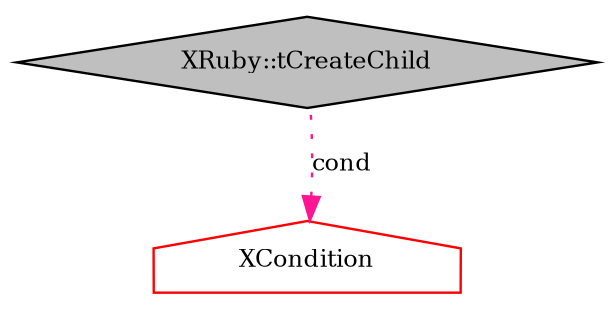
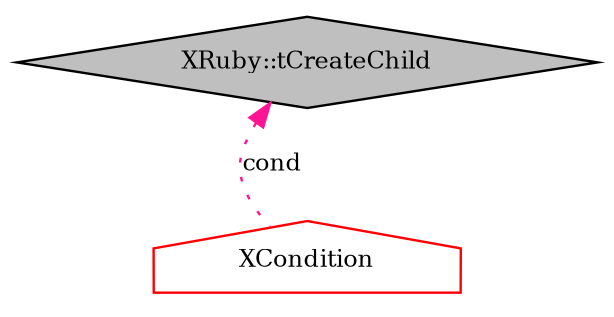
edge "XRuby::tCreateChild" -> "XCondition": reversed
